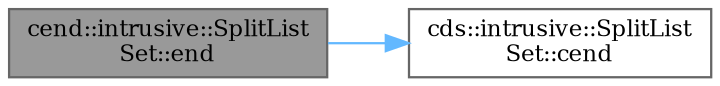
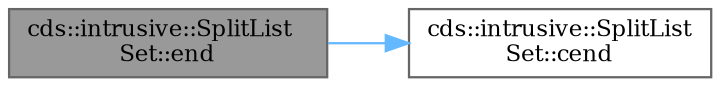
node "cend::intrusive::SplitList Set::end": label "cend::intrusive::SplitList Set::end" -> "cds::intrusive::SplitList Set::end"
